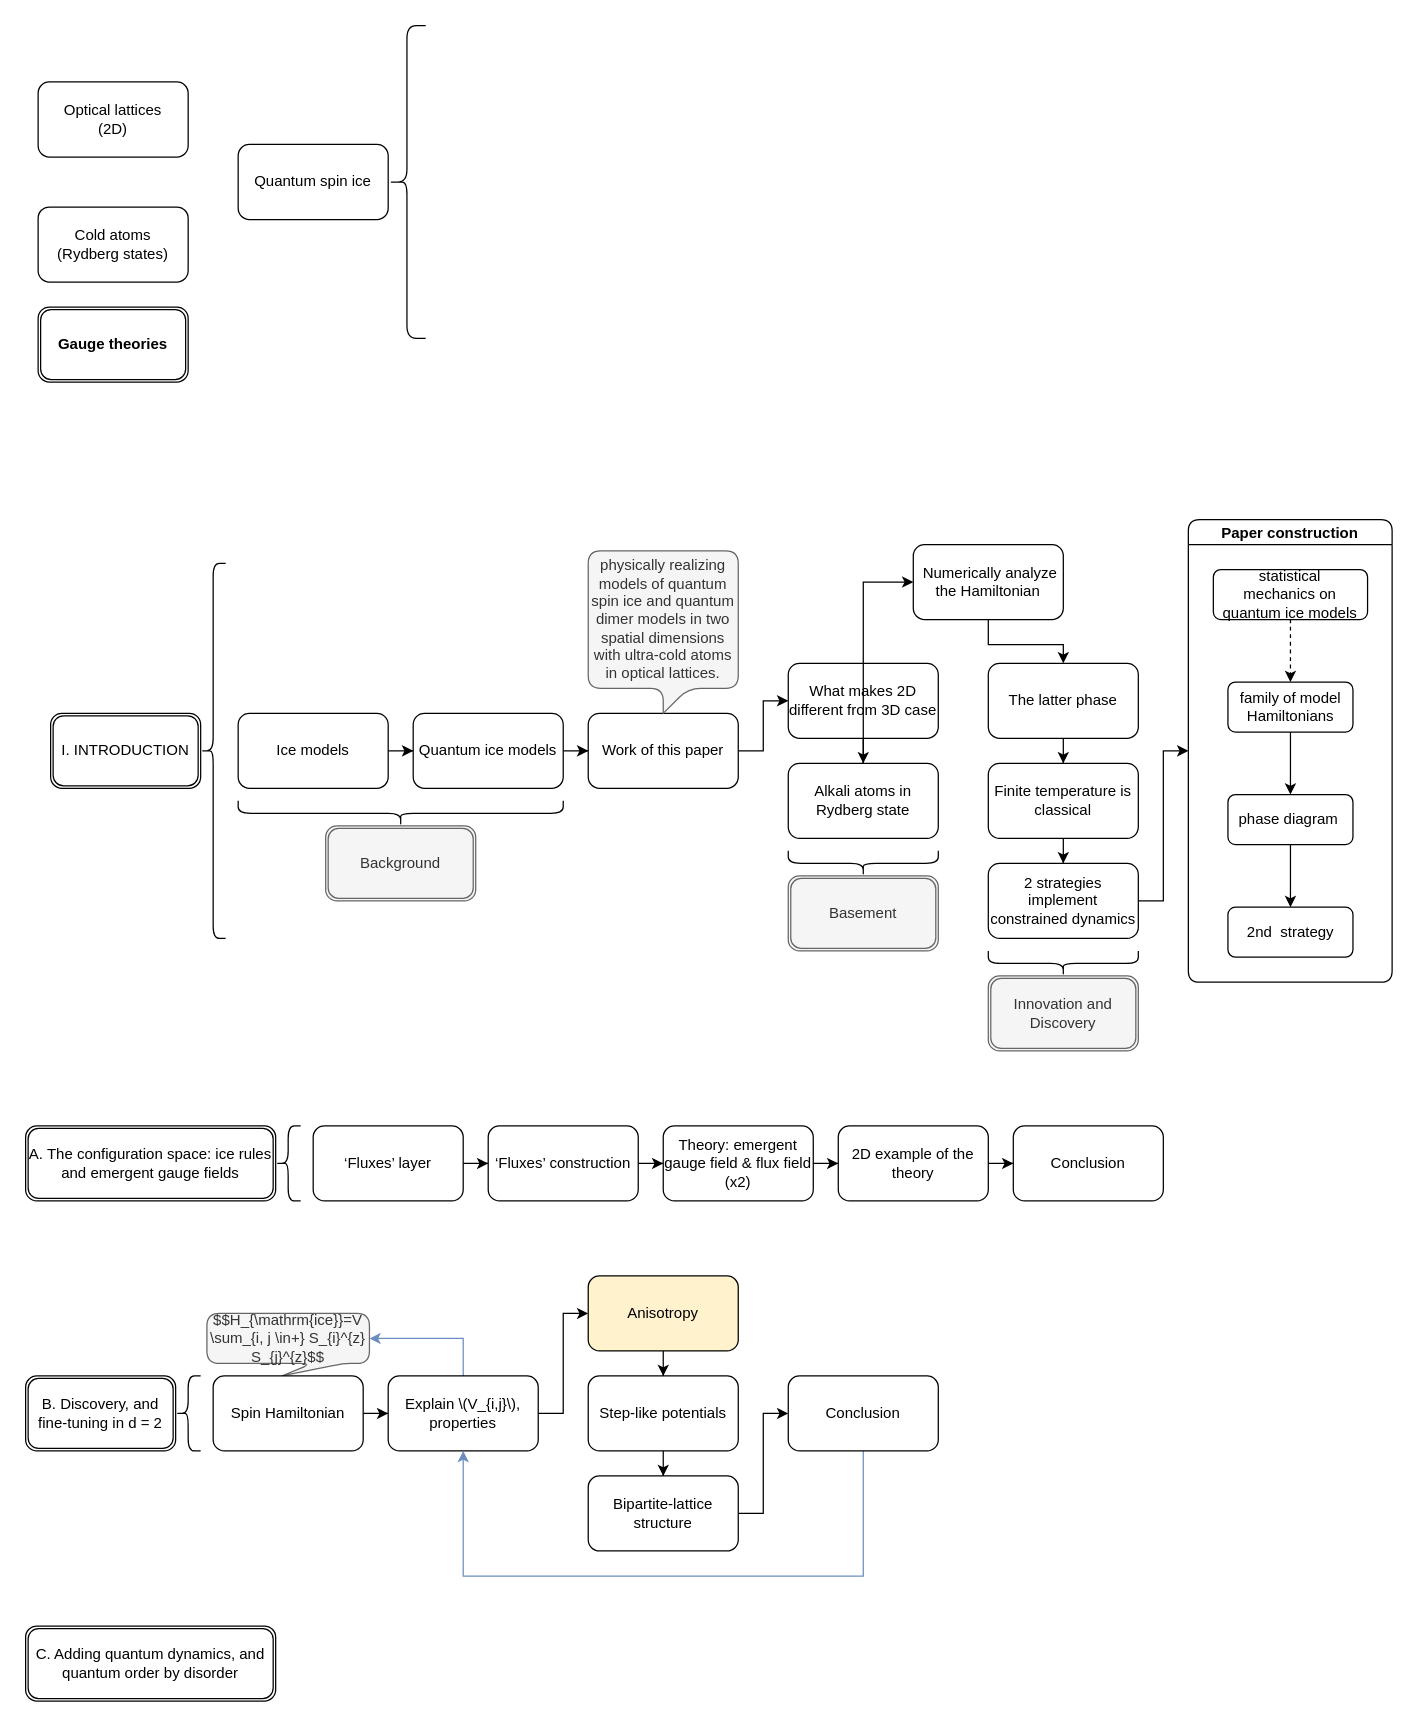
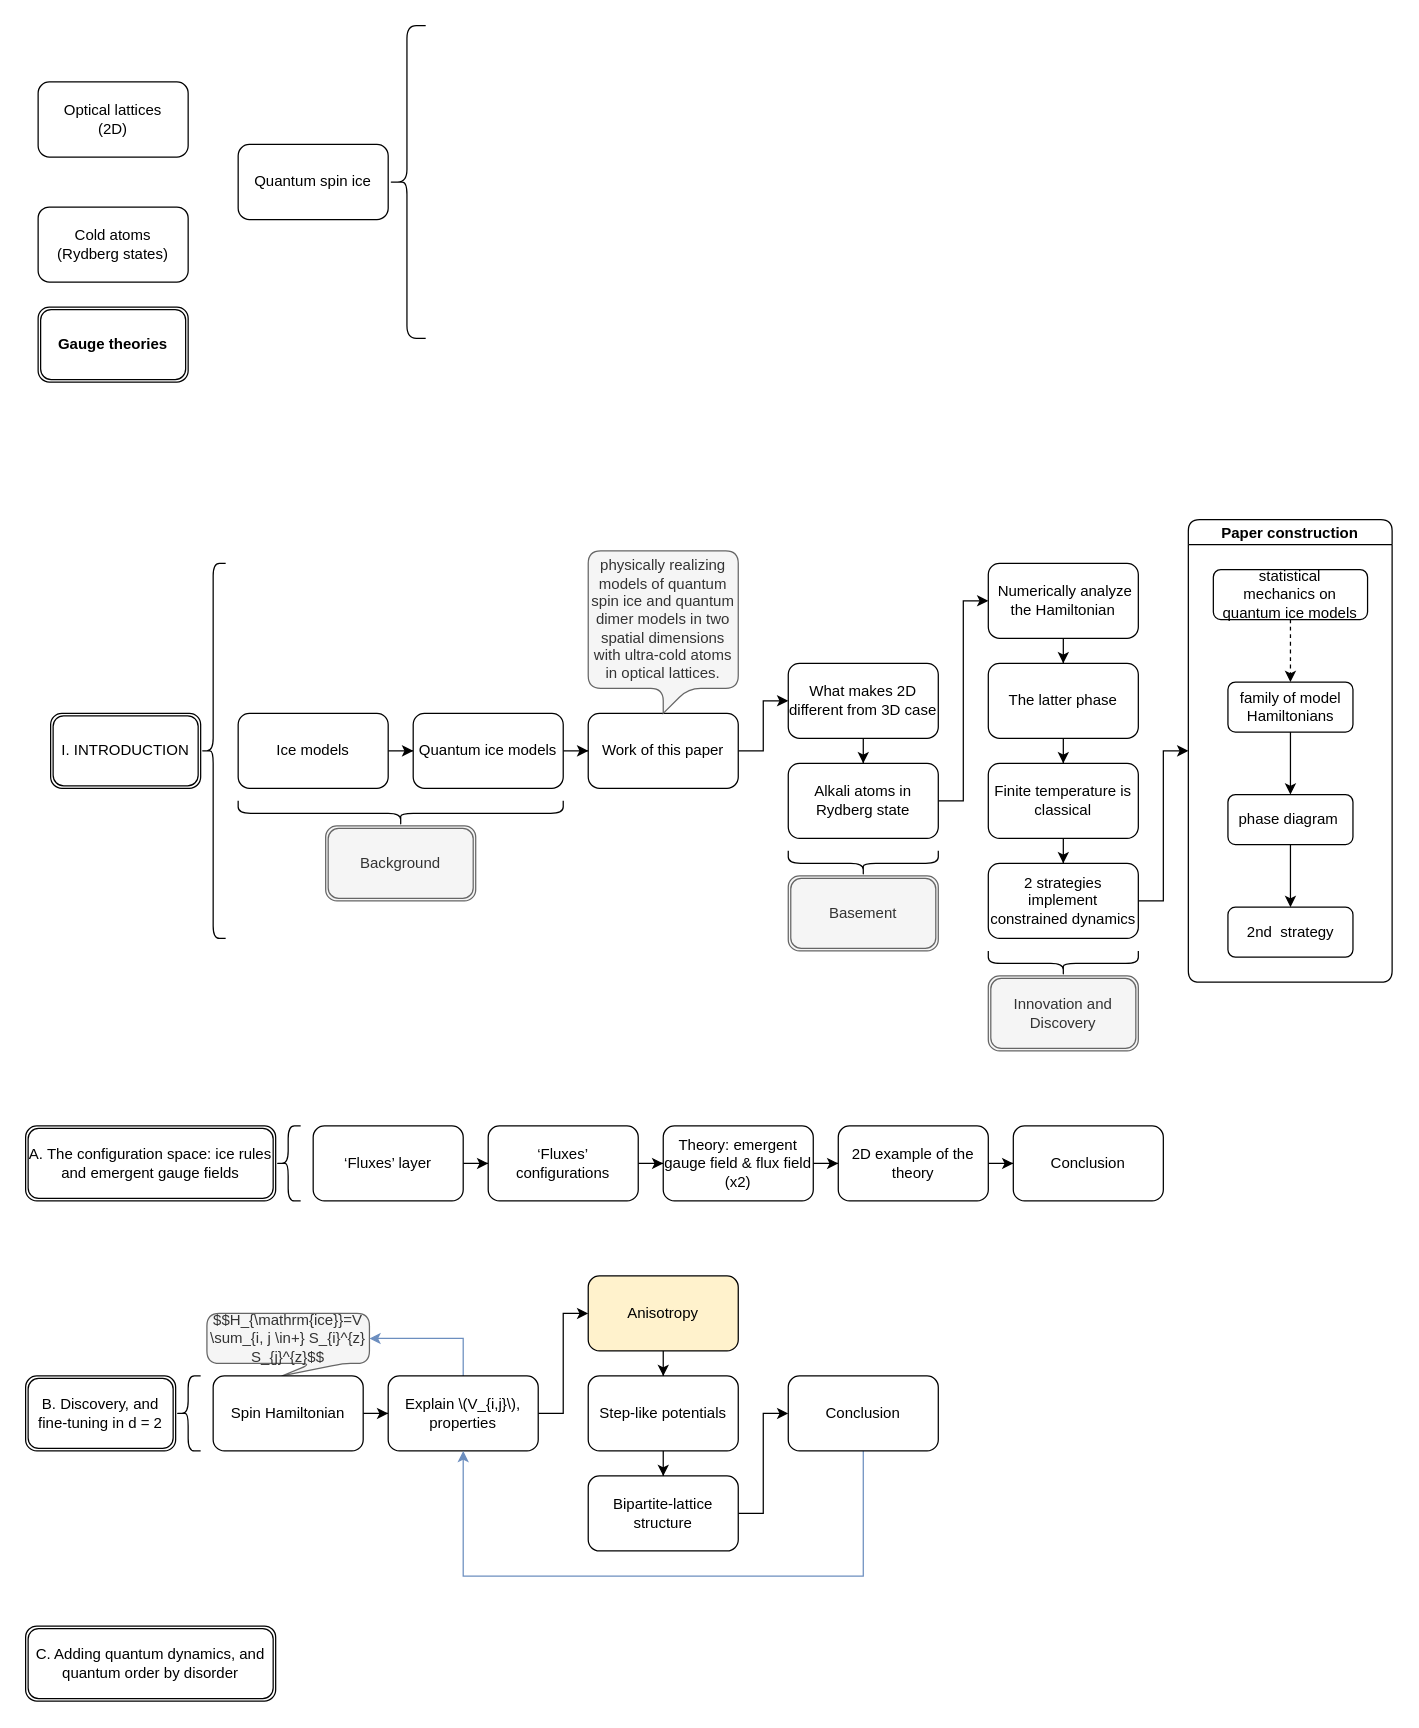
node "Numerically analyze the Hamiltonian": moved (988, 582) -> (1063, 601)
node "‘Fluxes’ construction": label "‘Fluxes’ construction" -> "‘Fluxes’ configurations"
